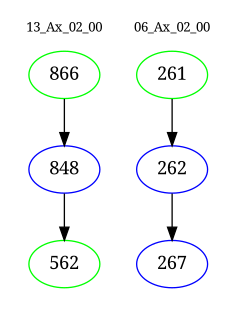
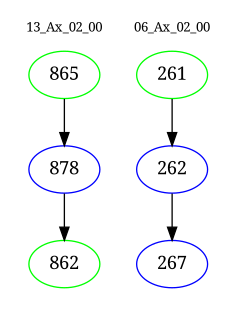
node "866": label "866" -> "865"
node "848": label "848" -> "878"
node "562": label "562" -> "862"
